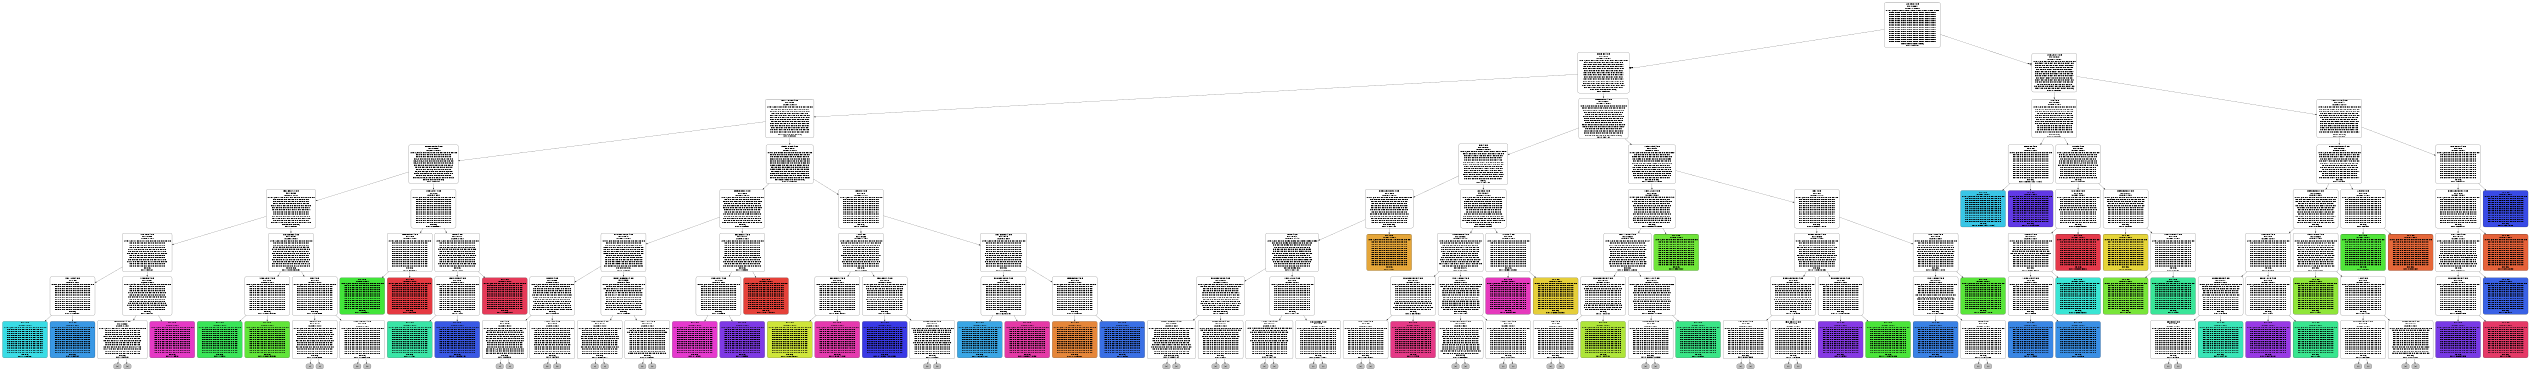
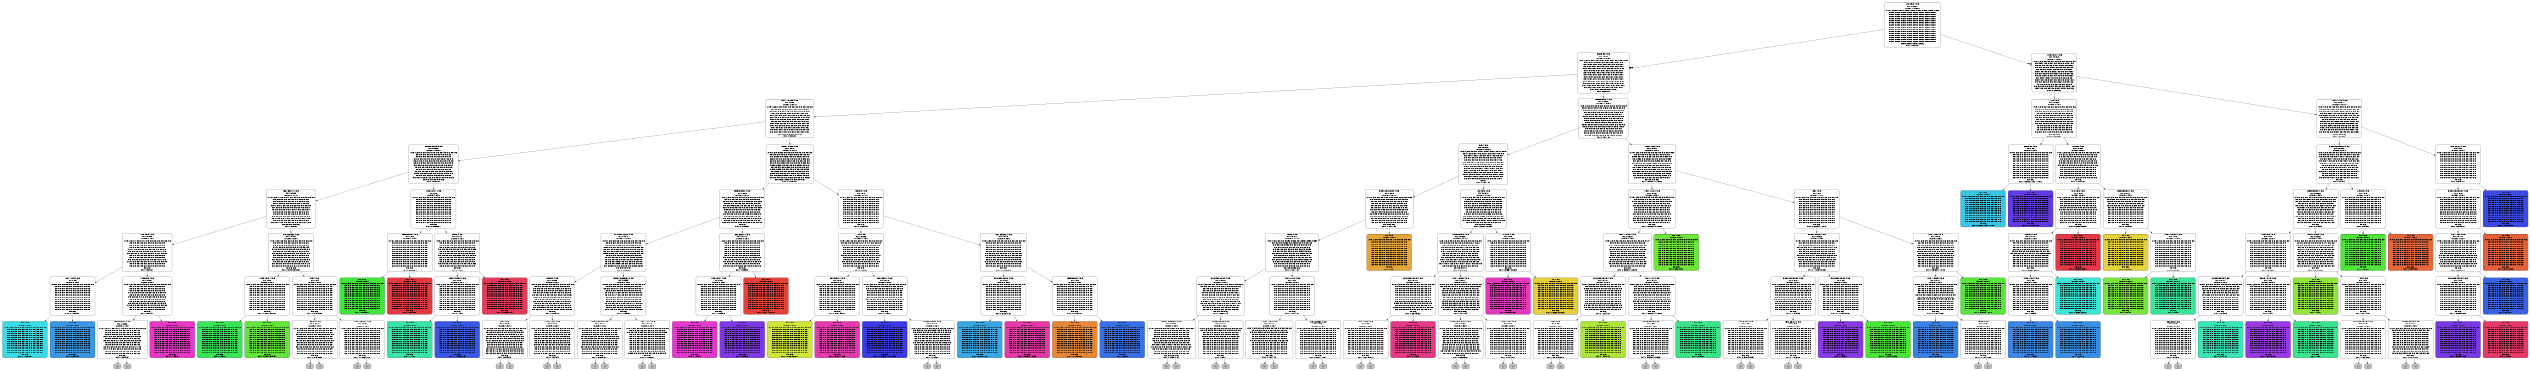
node "Anti Hero ≤ 0.5": text "gini = 0.994" -> "gini = 0.992"
node "Alien Origin ≤ 0.5": text "gini = Ghost Rider" -> "class = Ghost Rider"
